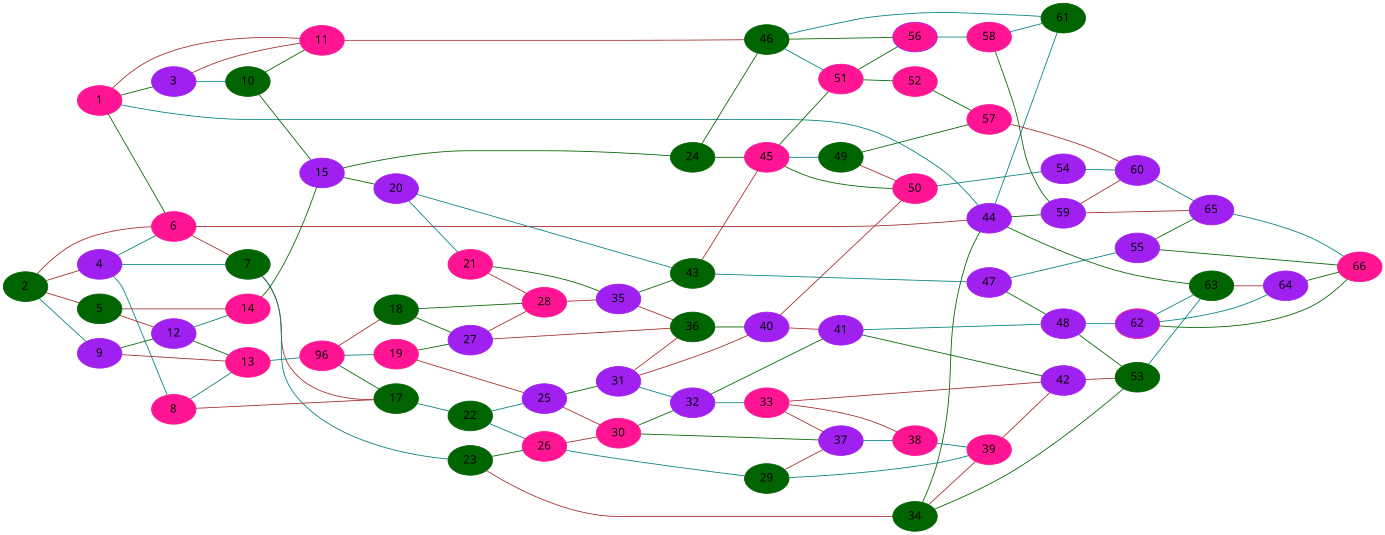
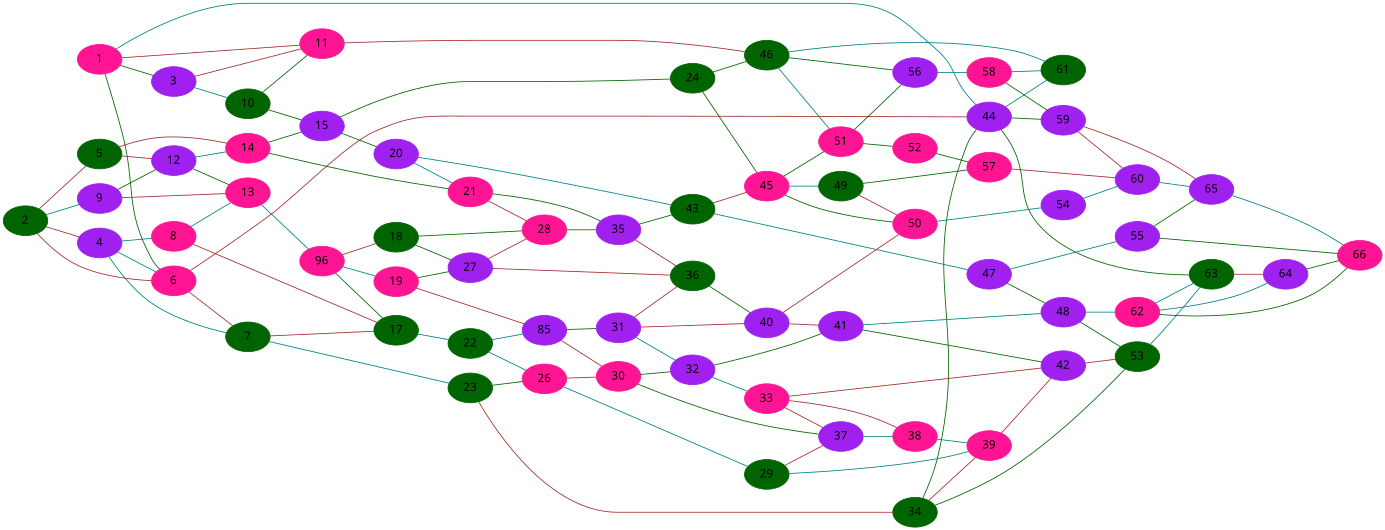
node "56": fillcolor deeppink -> purple
edge "14" -- "21": added
edge "35" -- "28": color brown -> darkgreen
node "62": fillcolor purple -> deeppink
node "25": label "25" -> "85"
